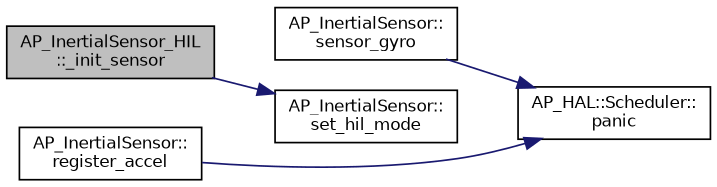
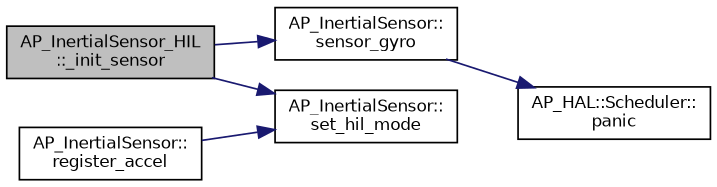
edge "AP_InertialSensor_HIL ::_init_sensor" -> "AP_InertialSensor:: sensor_gyro": added
edge "AP_InertialSensor:: register_accel" -> "AP_HAL::Scheduler:: panic": now "AP_InertialSensor:: register_accel" -> "AP_InertialSensor:: set_hil_mode"
